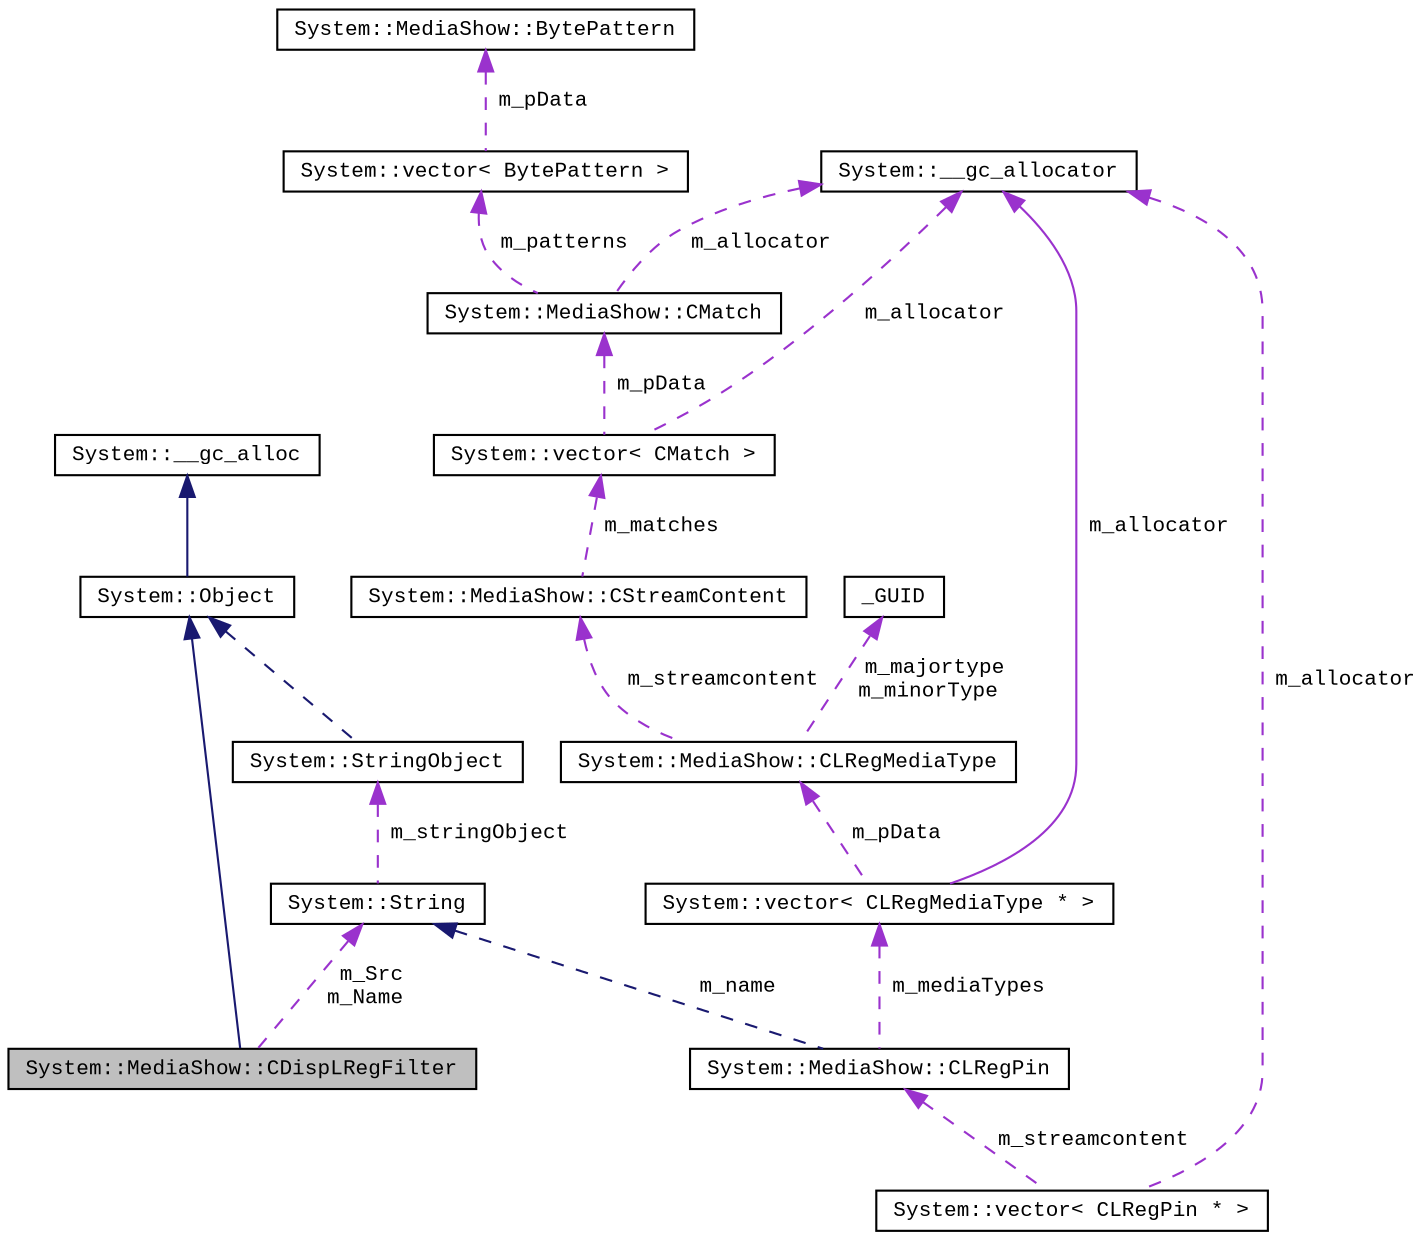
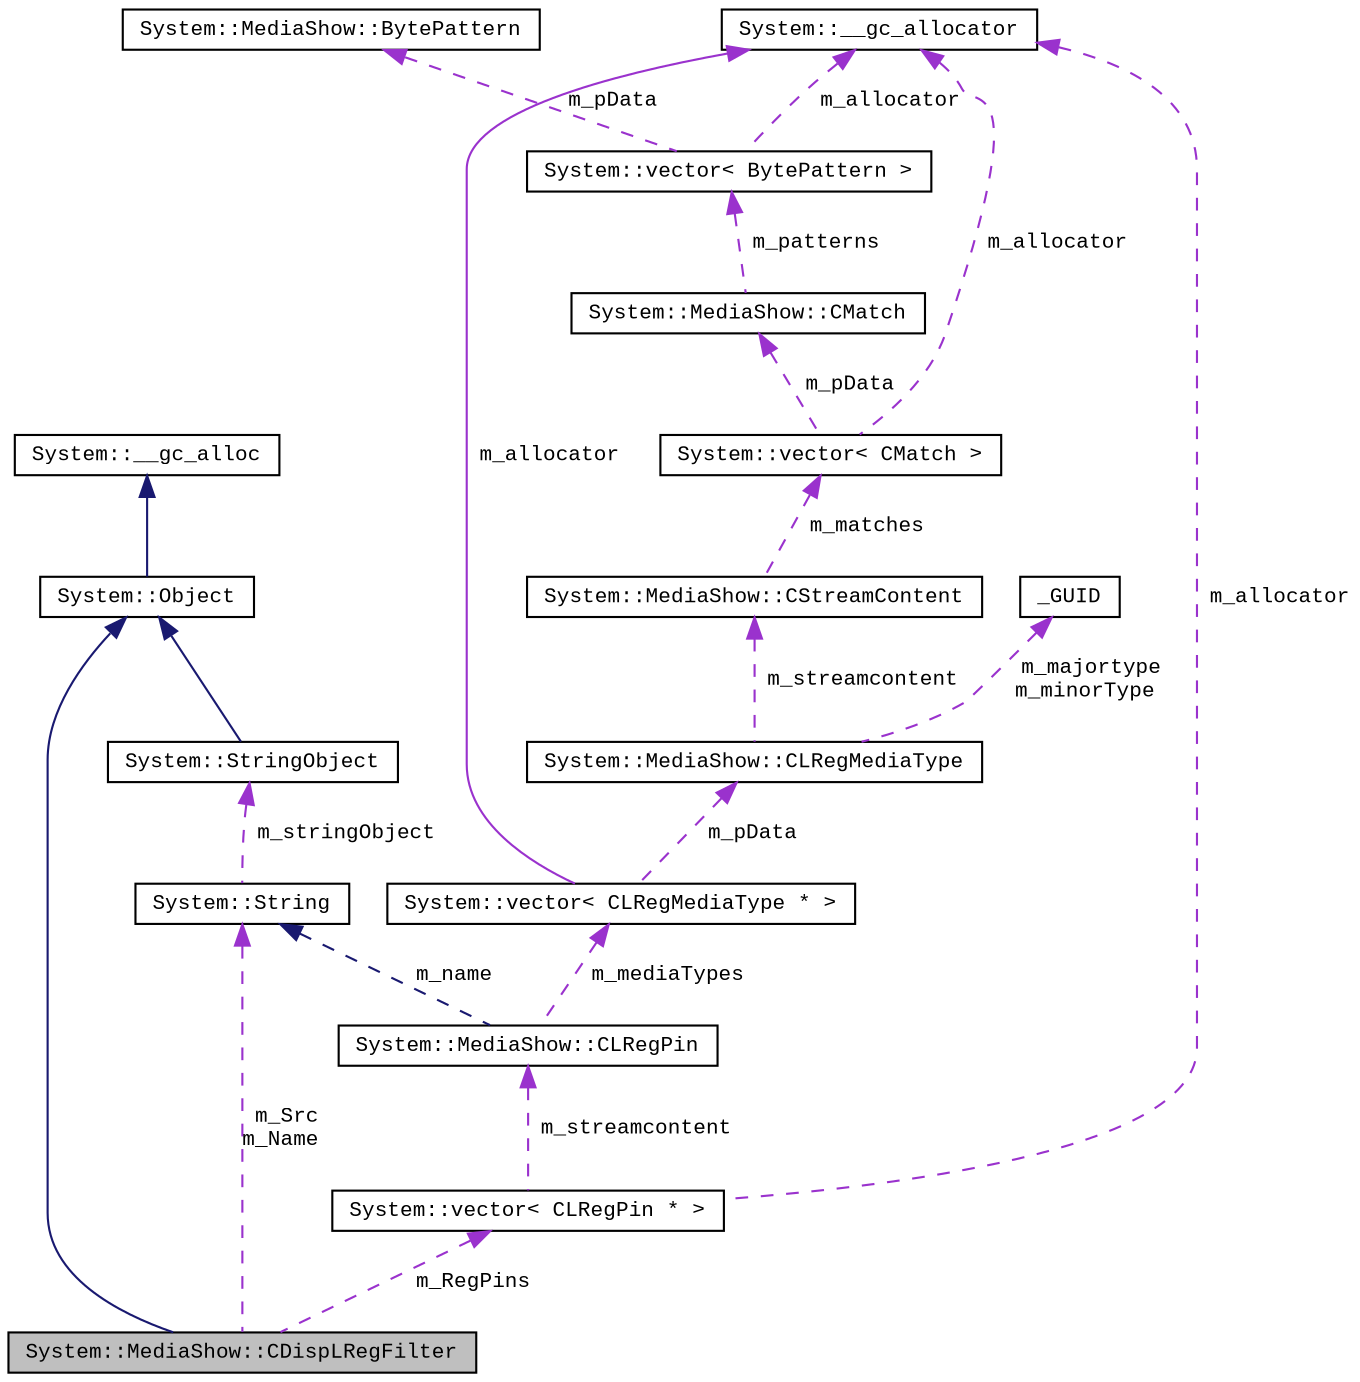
edge "System::MediaShow::CMatch" -> "System::__gc_allocator": now "System::vector< BytePattern >" -> "System::__gc_allocator"
edge "System::StringObject" -> "System::Object": style dashed -> solid
edge "System::MediaShow::CDispLRegFilter" -> "System::vector< CLRegPin * >": added, label "m_RegPins"
